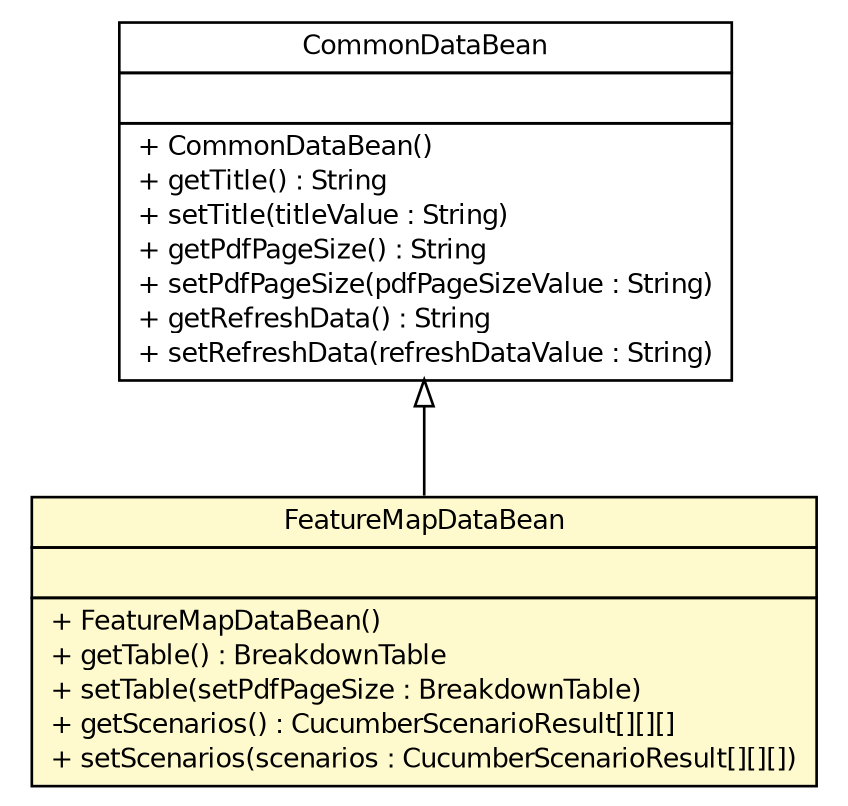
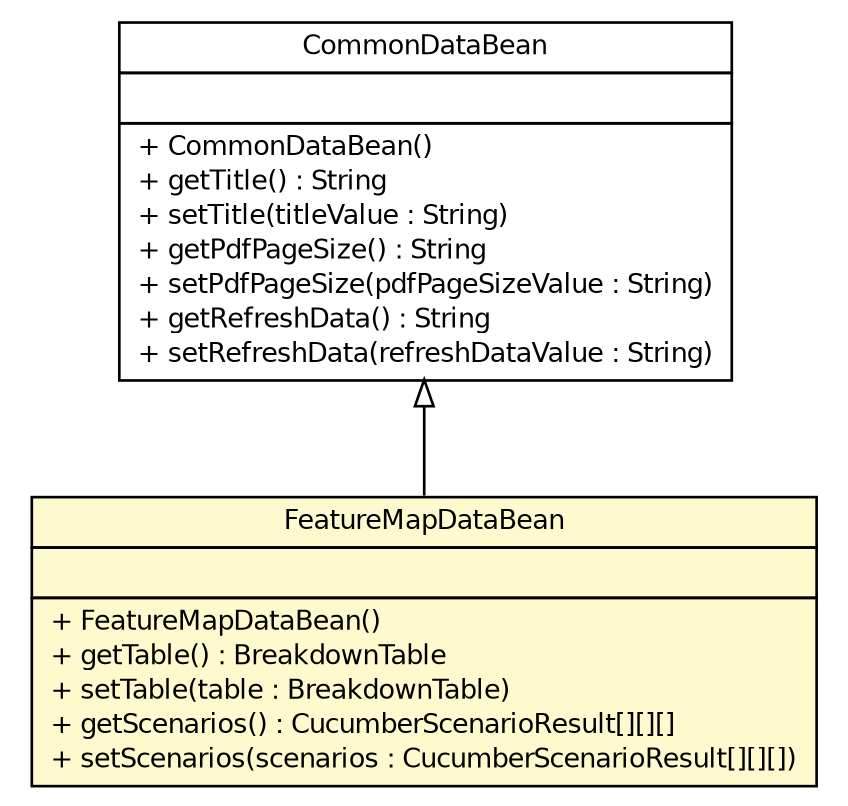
node "FeatureMapDataBean": text "+ setTable(setPdfPageSize : BreakdownTable)" -> "+ setTable(table : BreakdownTable)"
